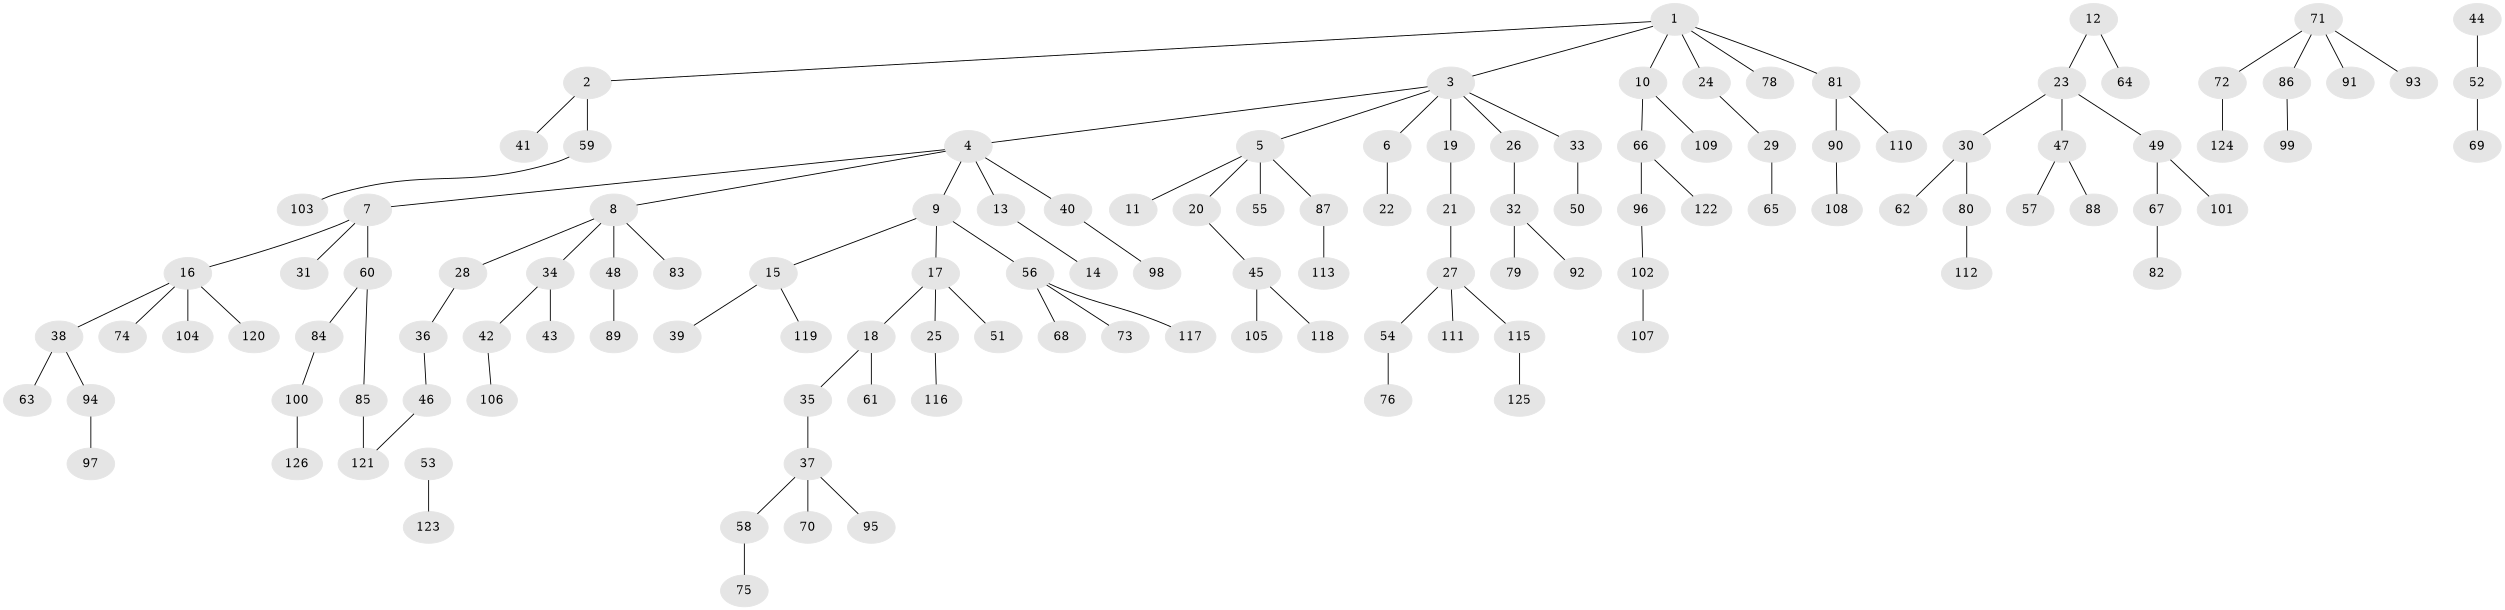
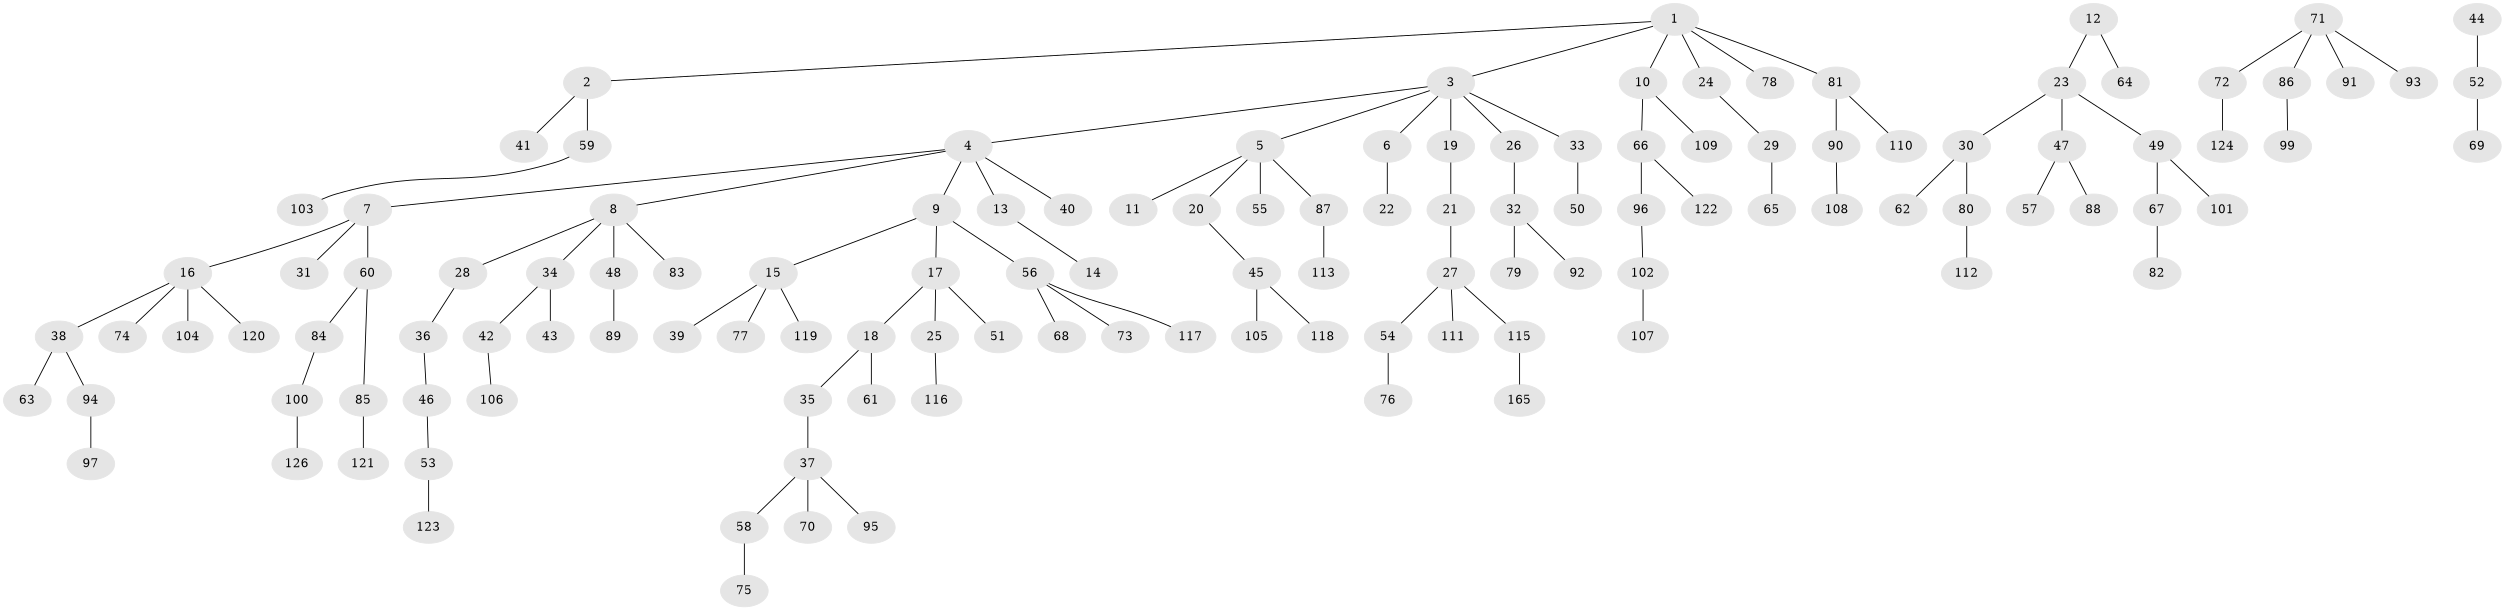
node "98": removed
node "77": added
node "125": label "125" -> "165"
edge "46" -- "121": now "46" -- "53"
